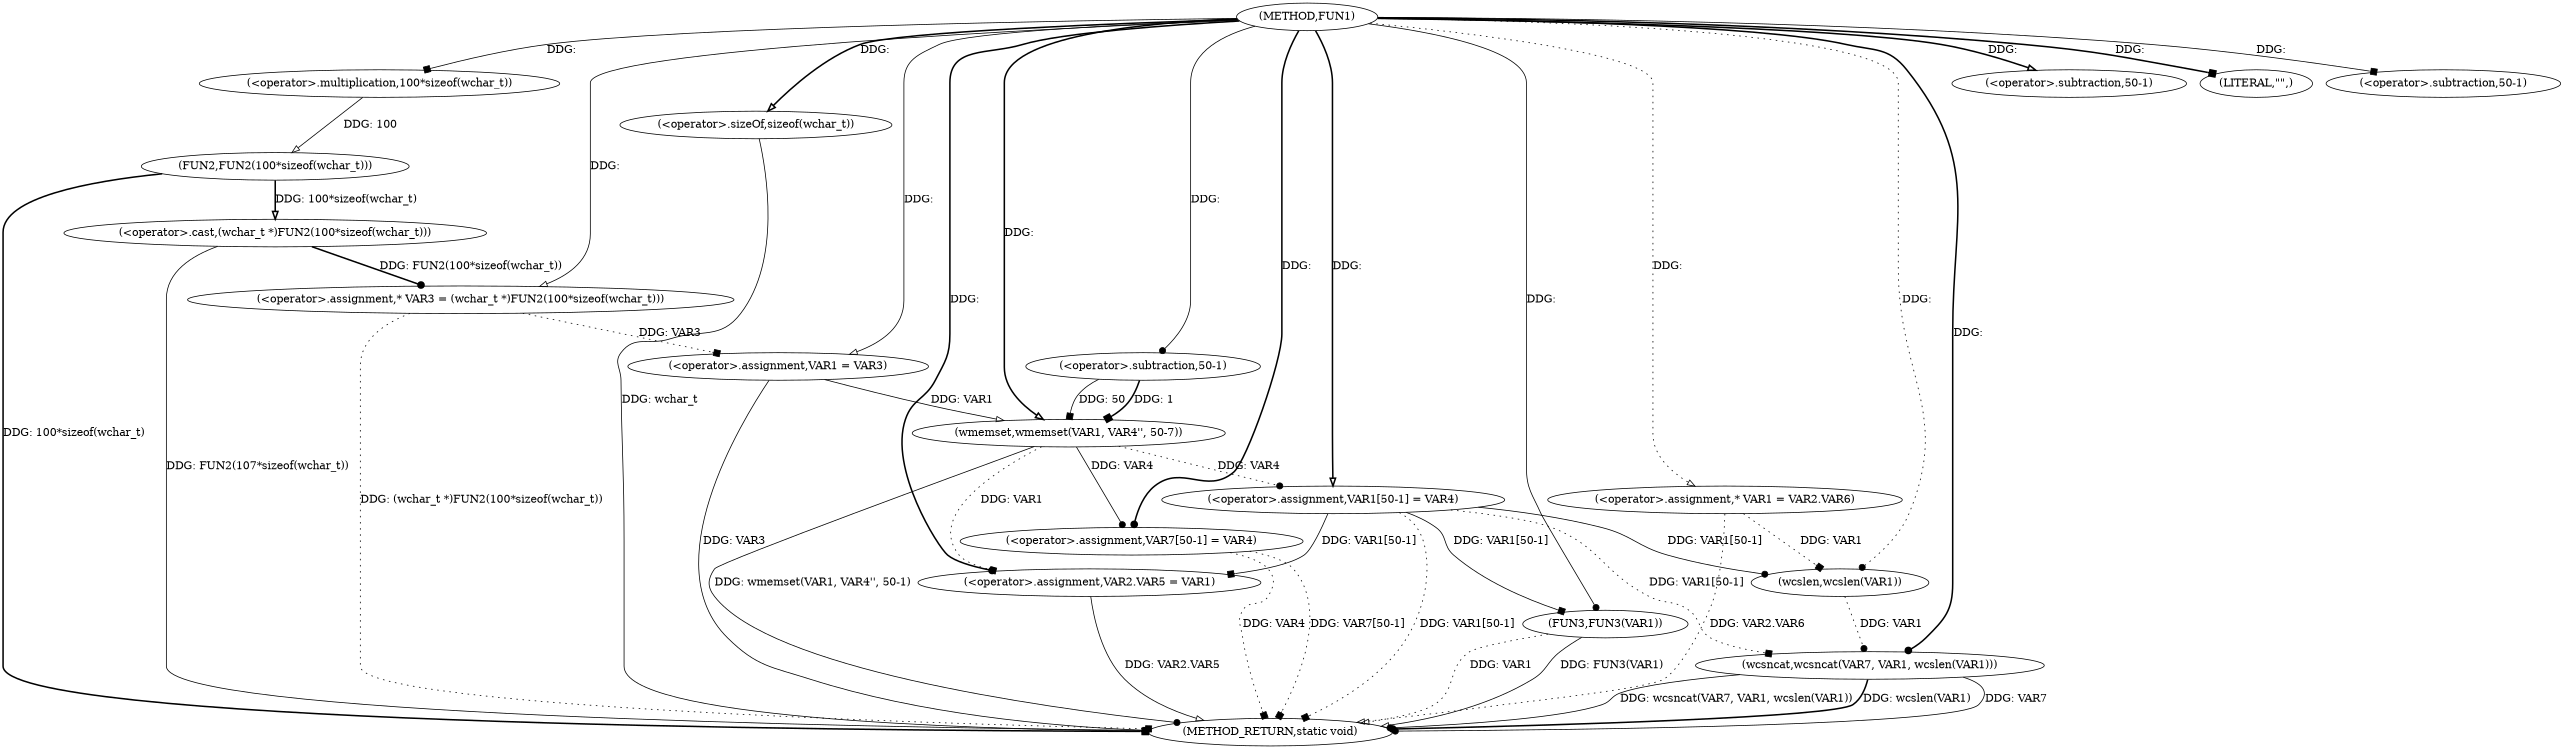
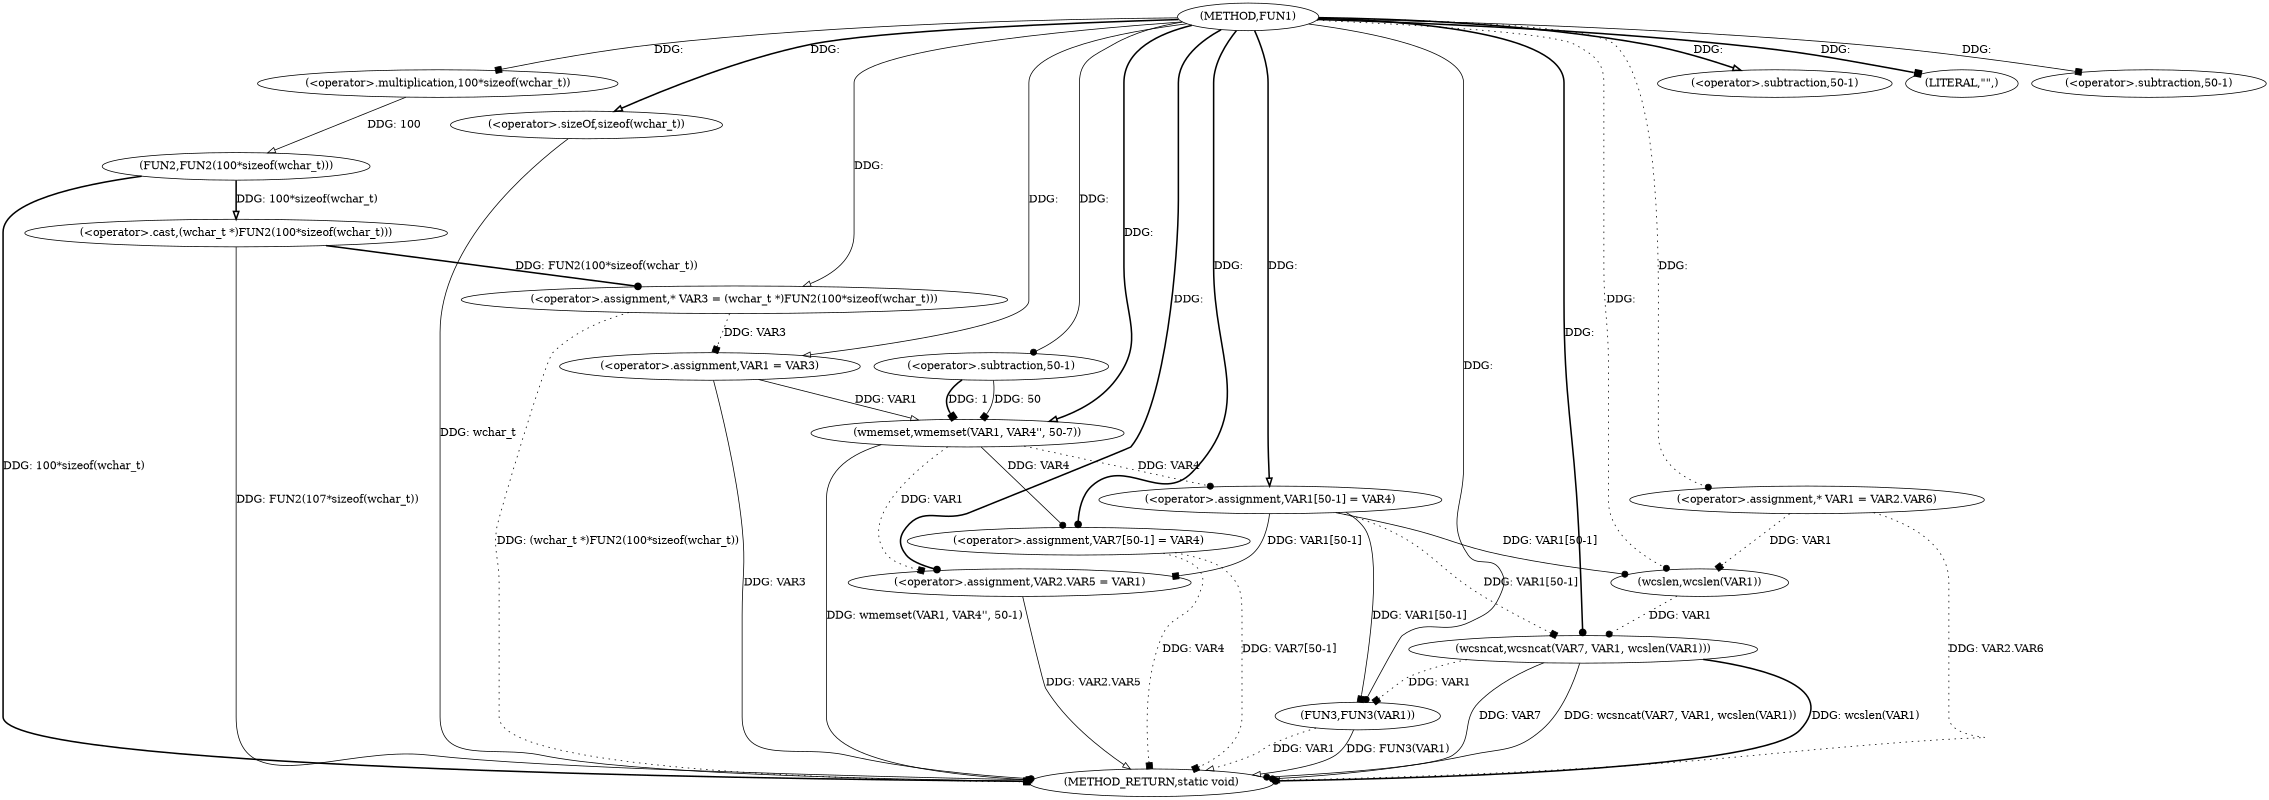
edge "(METHOD,FUN1)" -> "(<operator>.assignment,* VAR1 = VAR2.VAR6)": arrowhead onormal -> dot
edge "(<operator>.assignment,VAR1[50-1] = VAR4)" -> "(METHOD_RETURN,static void)": removed, label "DDG: VAR1[50-1]"
edge "(wcsncat,wcsncat(VAR7, VAR1, wcslen(VAR1)))" -> "(FUN3,FUN3(VAR1))": added, label "DDG: VAR1"
